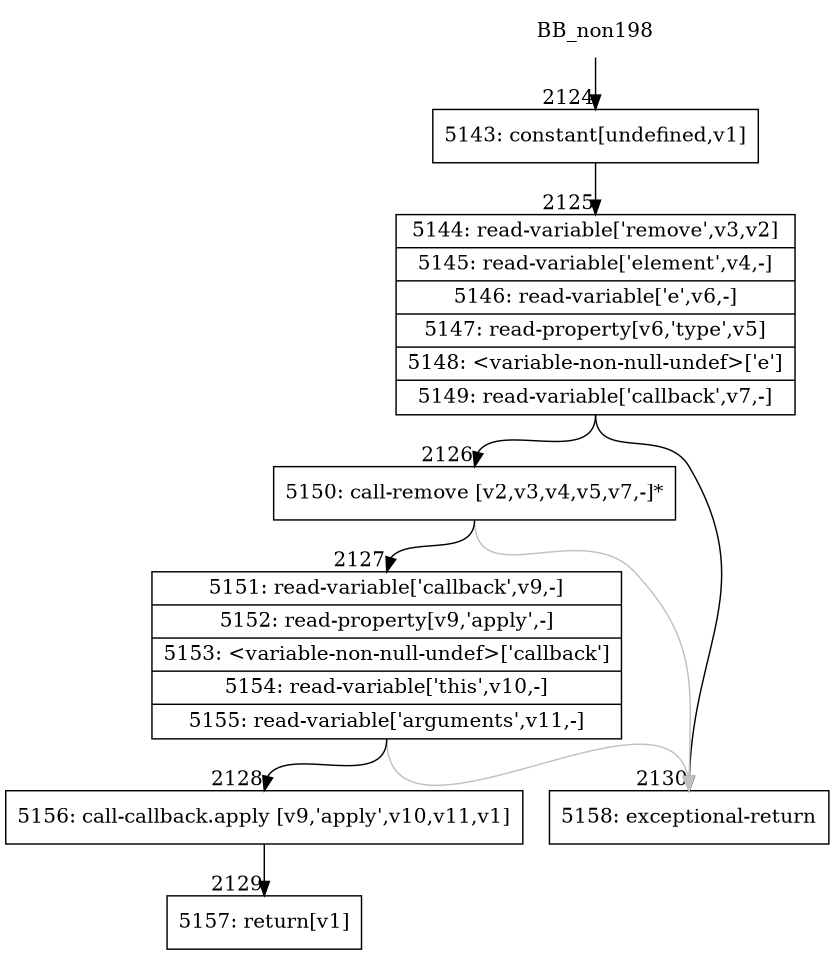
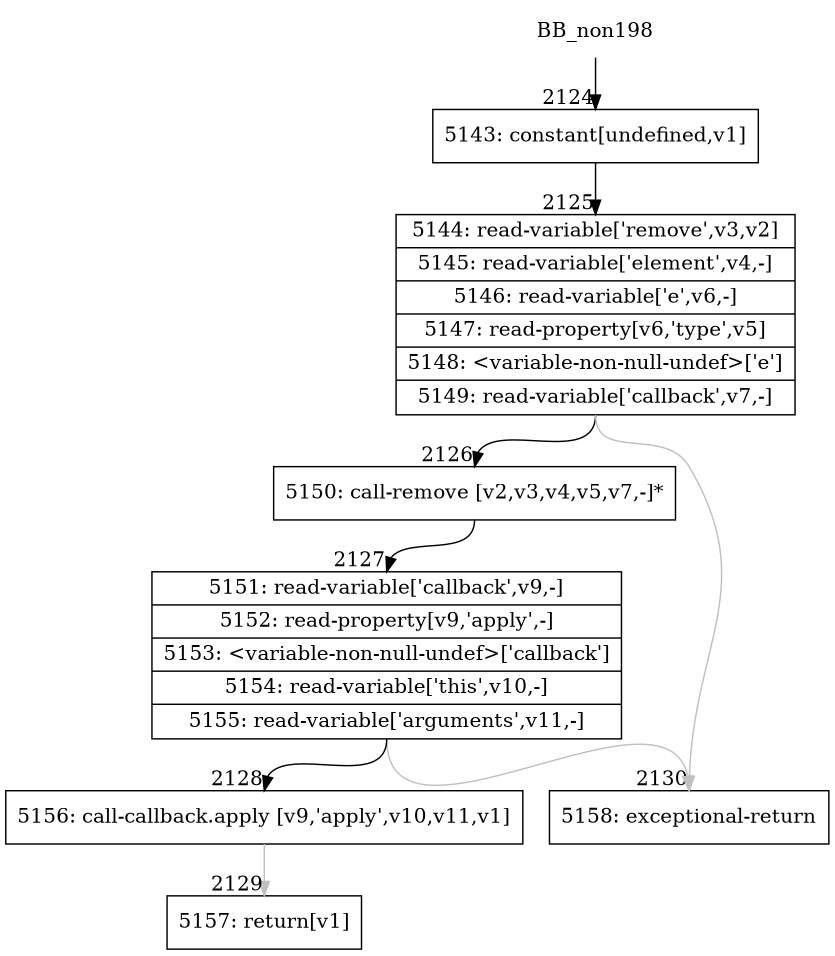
edge "5144: read-variable['remove',v3,v2]" -> "5158: exceptional-return": color black -> gray
edge "5150: call-remove [v2,v3,v4,v5,v7,-]*" -> "5158: exceptional-return": removed
edge "5156: call-callback.apply [v9,'apply',v10,v11,v1]" -> "5157: return[v1]": color black -> gray
